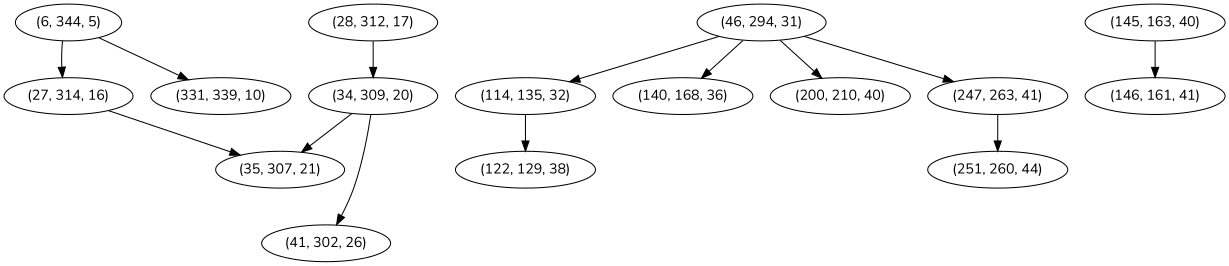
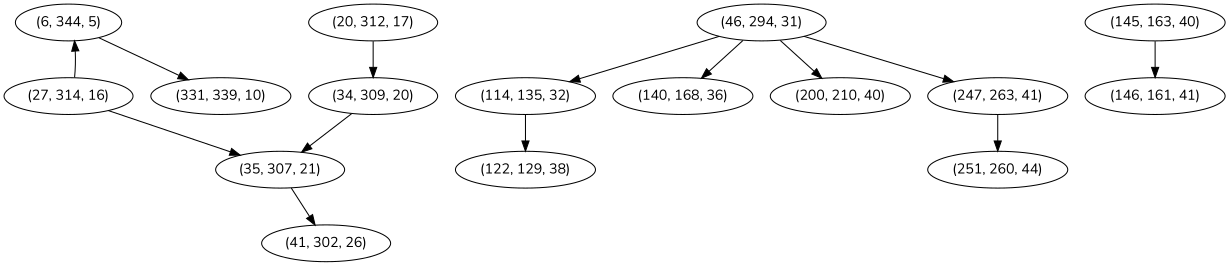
node "(28, 312, 17)": label "(28, 312, 17)" -> "(20, 312, 17)"
edge "(6, 344, 5)" -> "(27, 314, 16)": reversed
edge "(34, 309, 20)" -> "(41, 302, 26)": now "(35, 307, 21)" -> "(41, 302, 26)"
